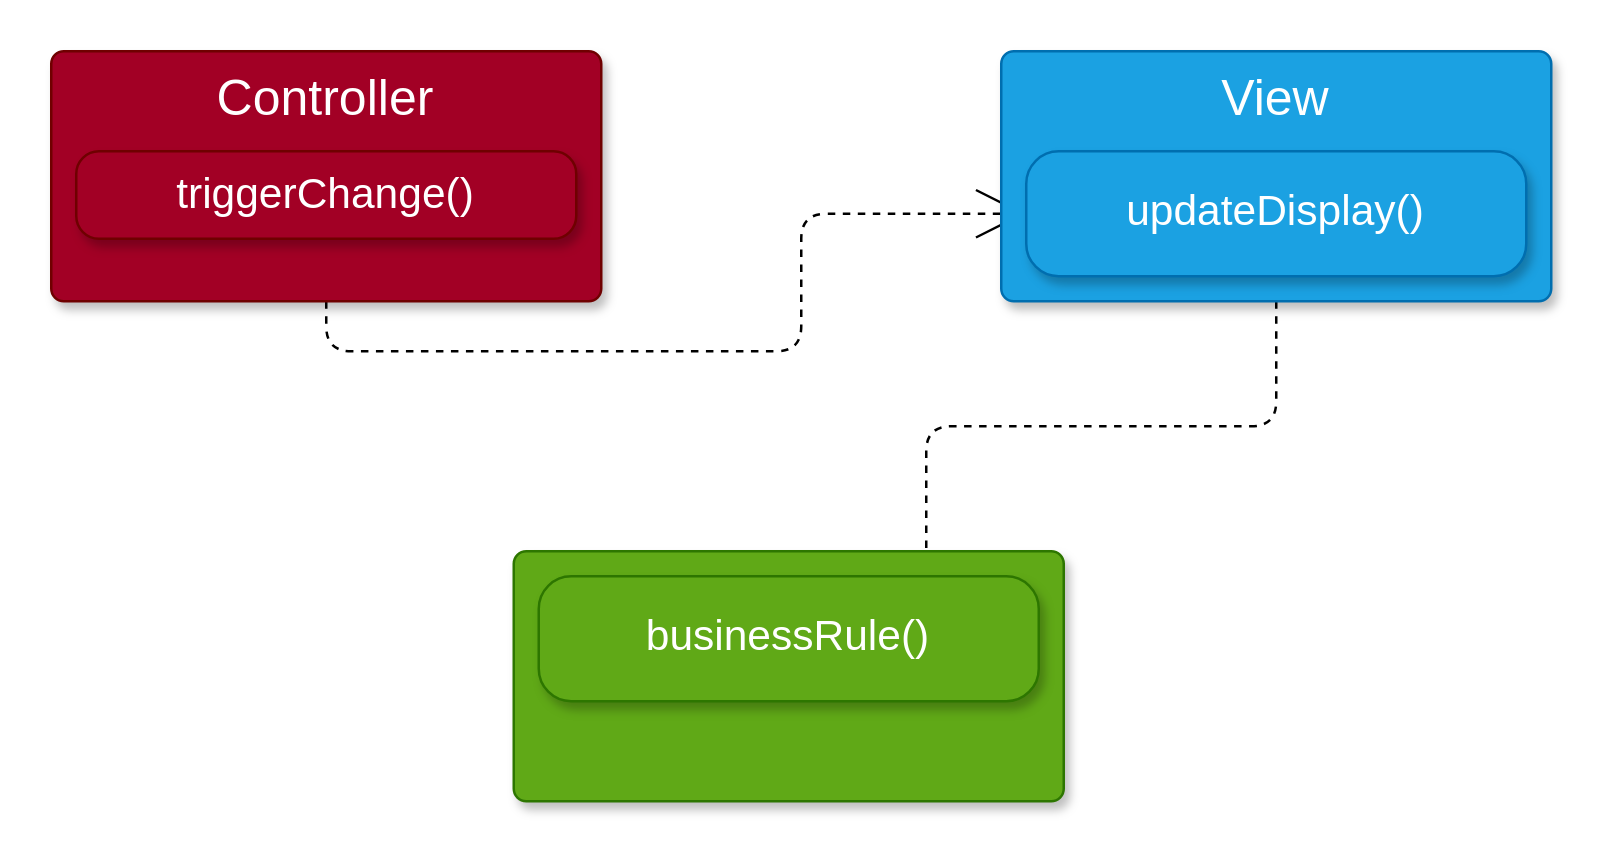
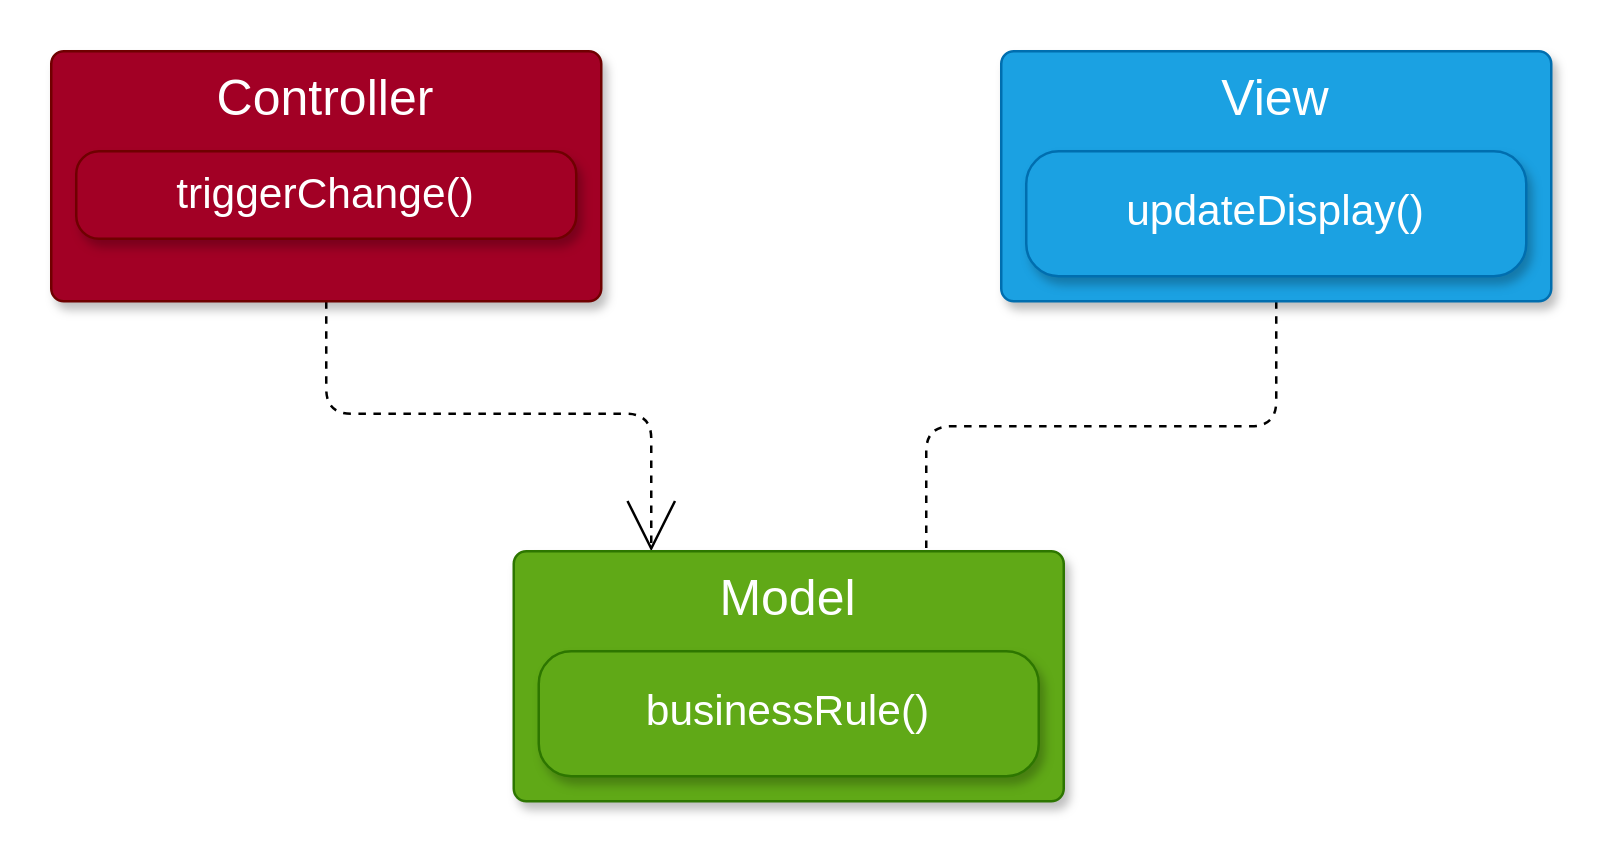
edge "Controller" -> "updateDisplay()": now "Controller" -> "Model"
node "businessRule()": moved (789, 639) -> (789, 714)
